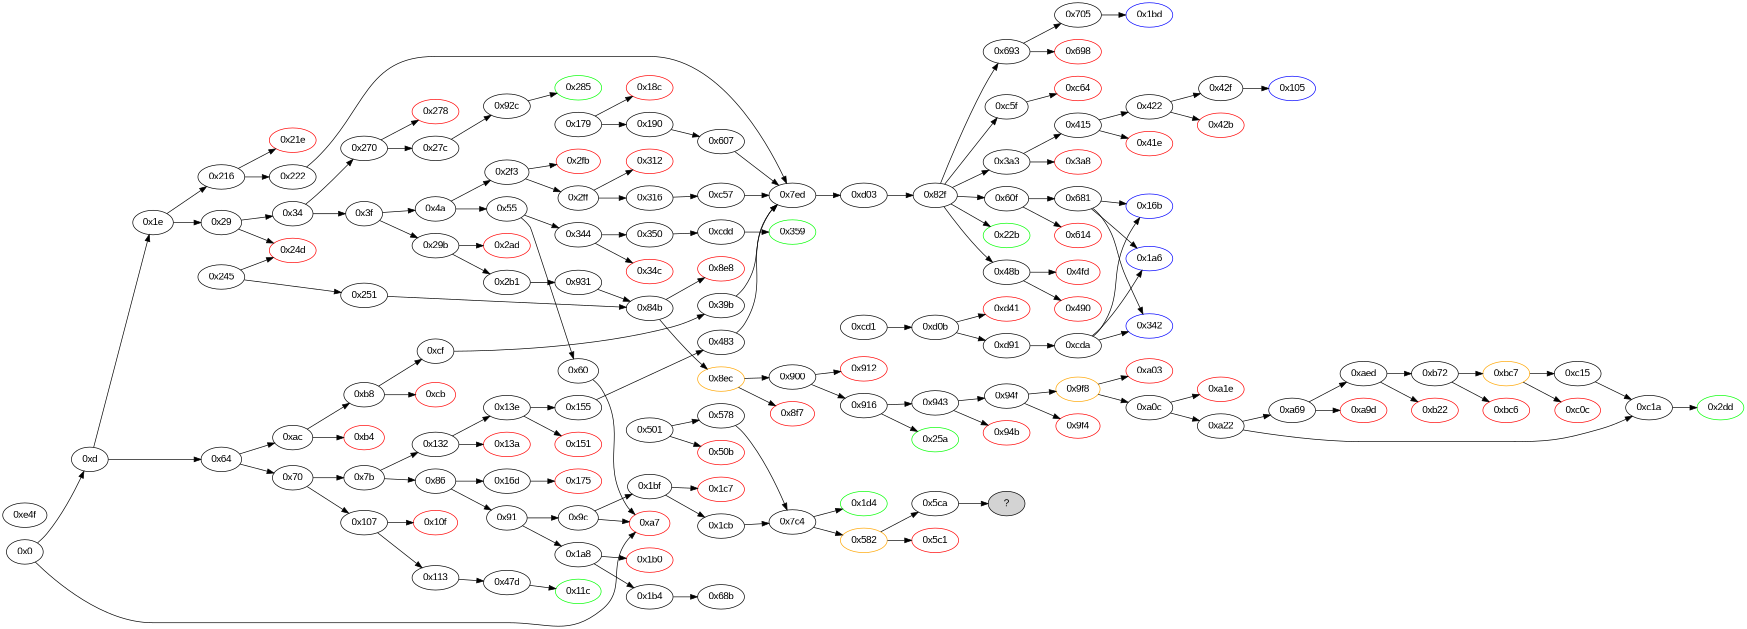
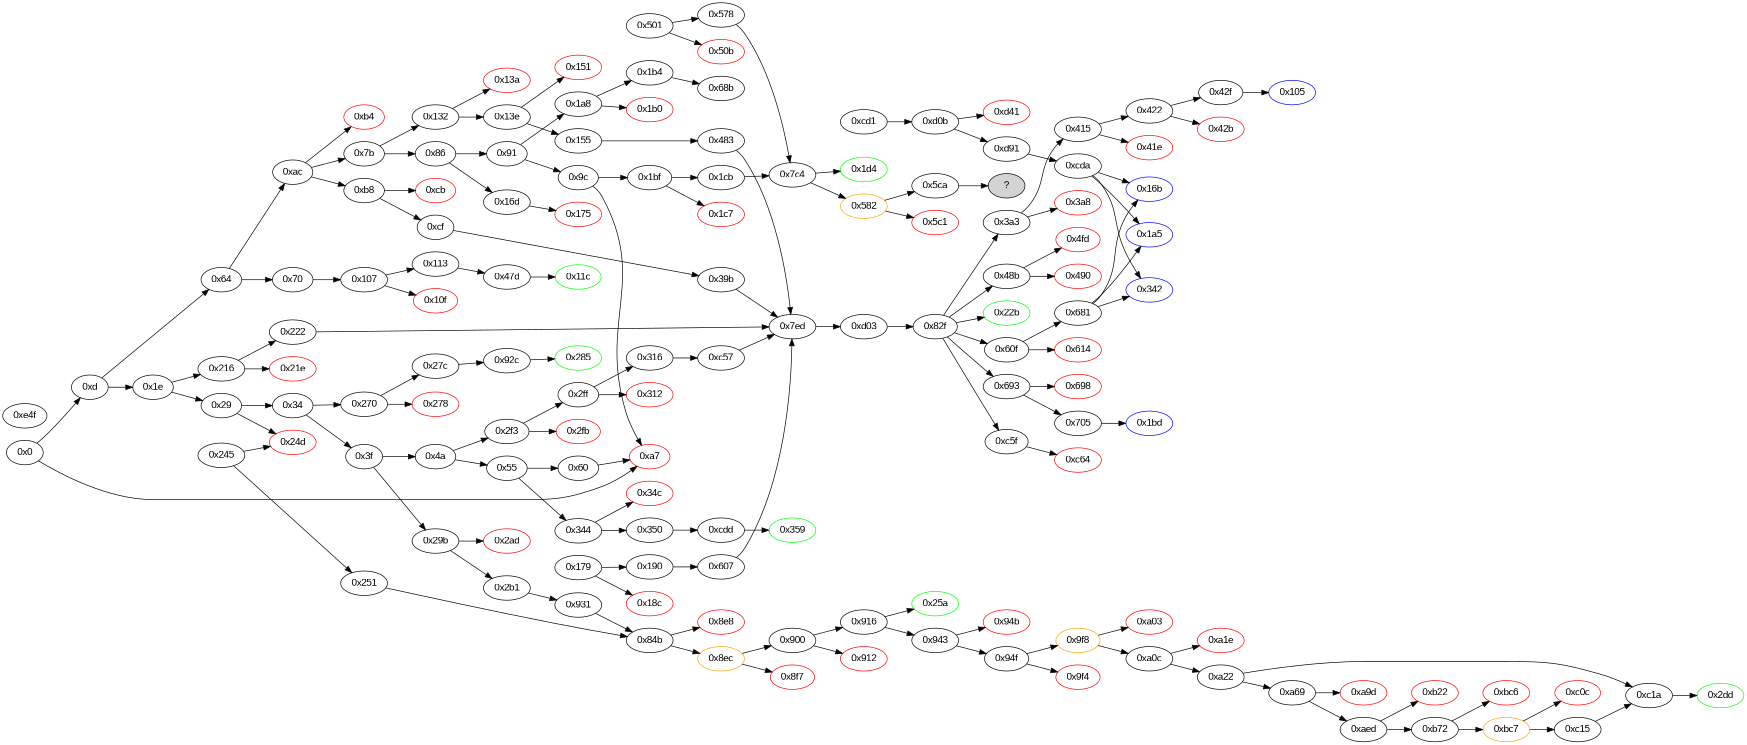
node "0x1a6": label "0x1a6" -> "0x1a5"
edge "0x70" -> "0x7b": now "0xac" -> "0x7b"
